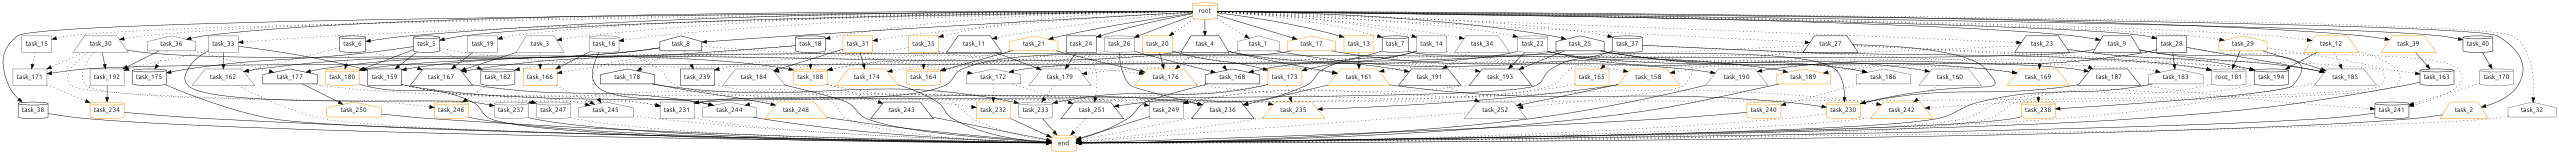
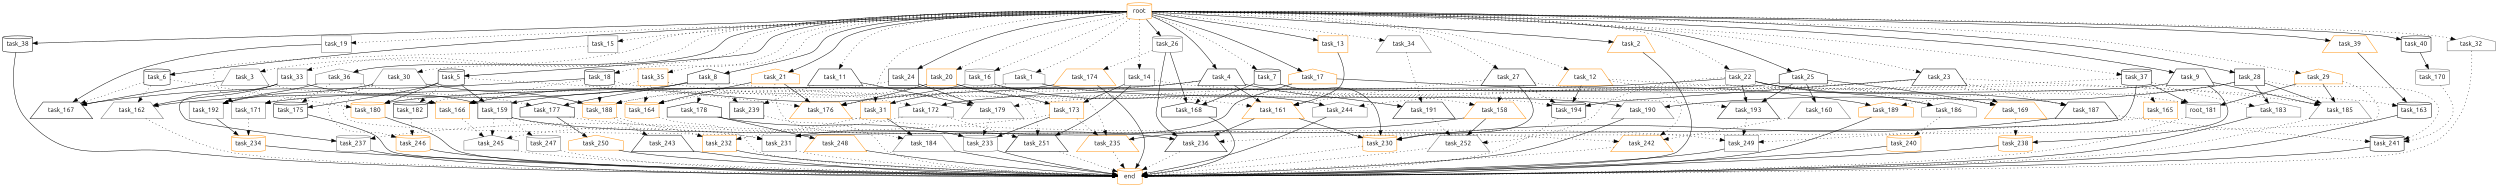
edge "task_31" -> "task_174": reversed
edge "task_167" -> "task_244": removed
